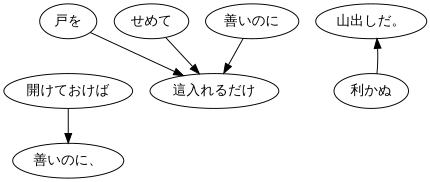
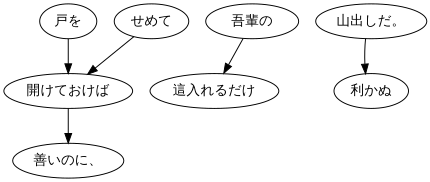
node "善いのに": label "善いのに" -> "吾輩の"
edge "戸を" -> "這入れるだけ": now "戸を" -> "開けておけば"
edge "せめて" -> "這入れるだけ": now "せめて" -> "開けておけば"
edge "利かぬ" -> "山出しだ。": reversed
